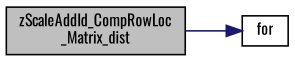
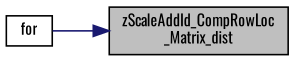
edge "zScaleAddId_CompRowLoc _Matrix_dist" -> "for": reversed
